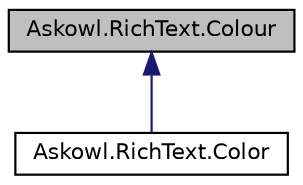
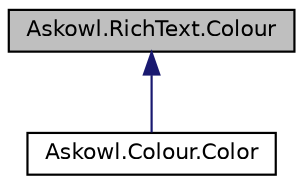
node "Askowl.RichText.Color": label "Askowl.RichText.Color" -> "Askowl.Colour.Color"
